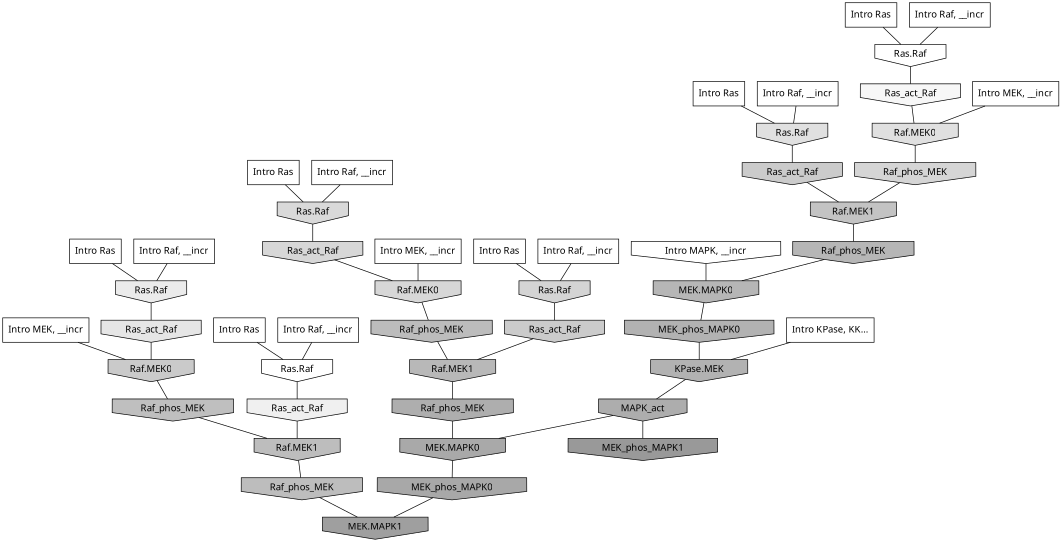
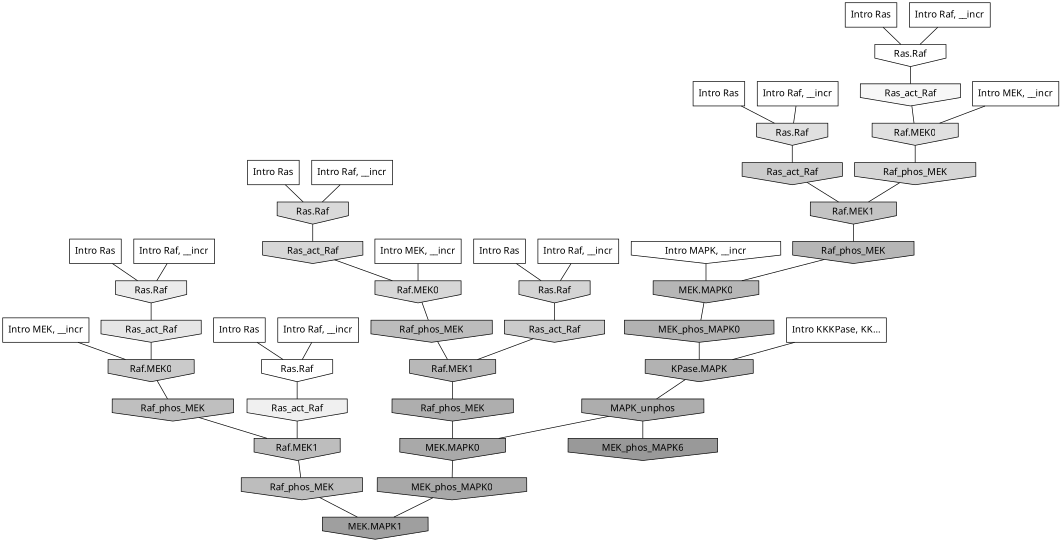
node "Intro KPase, KK...": label "Intro KPase, KK..." -> "Intro KKKPase, KK..."
node "KPase.MEK": label "KPase.MEK" -> "KPase.MAPK"
node "MAPK_act": label "MAPK_act" -> "MAPK_unphos"
node "MEK_phos_MAPK1": label "MEK_phos_MAPK1" -> "MEK_phos_MAPK6"
